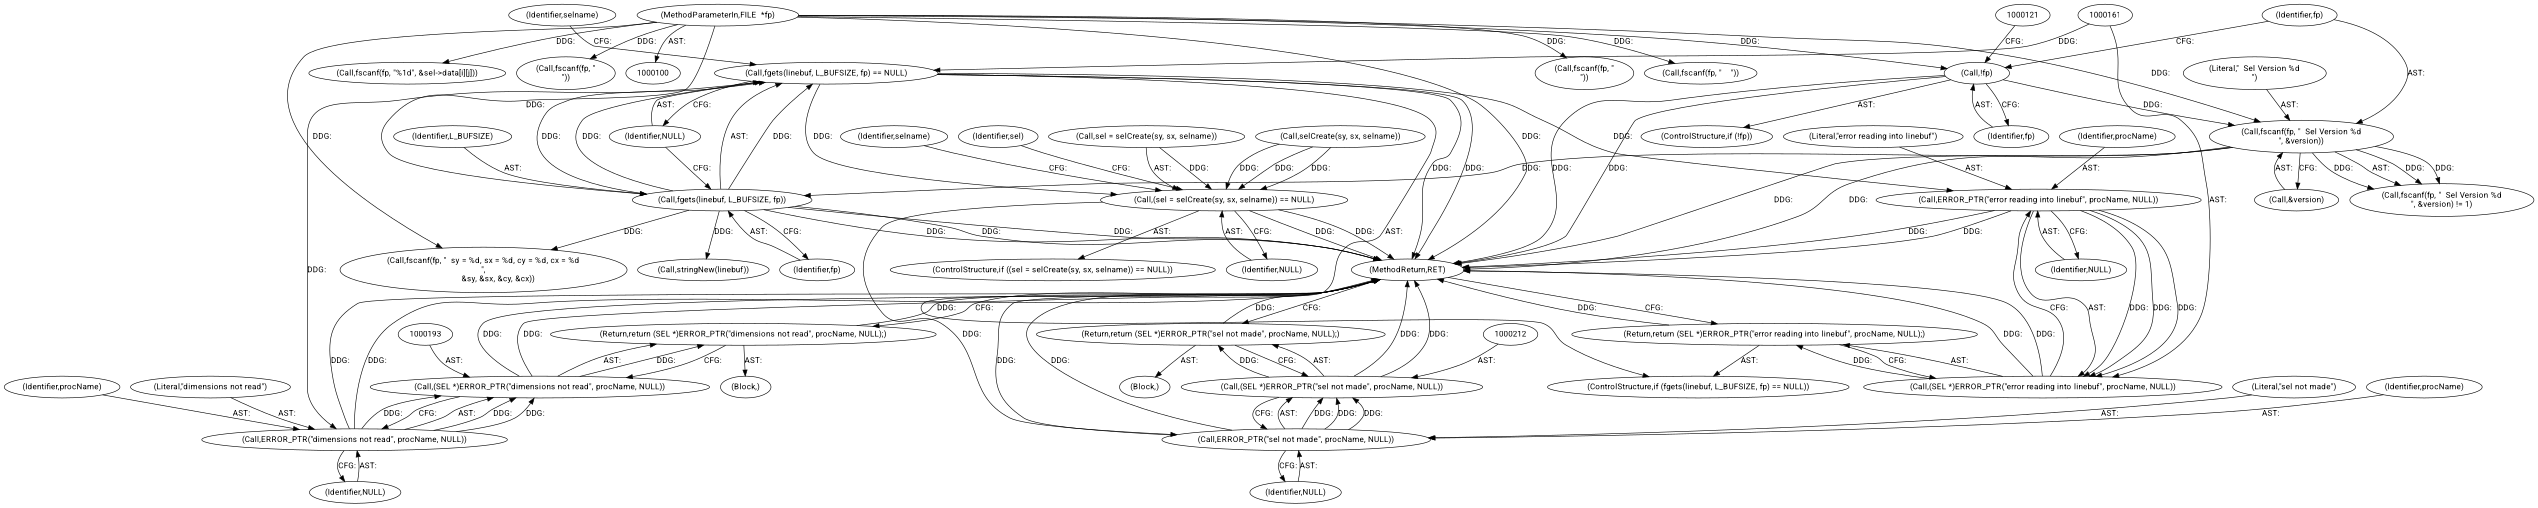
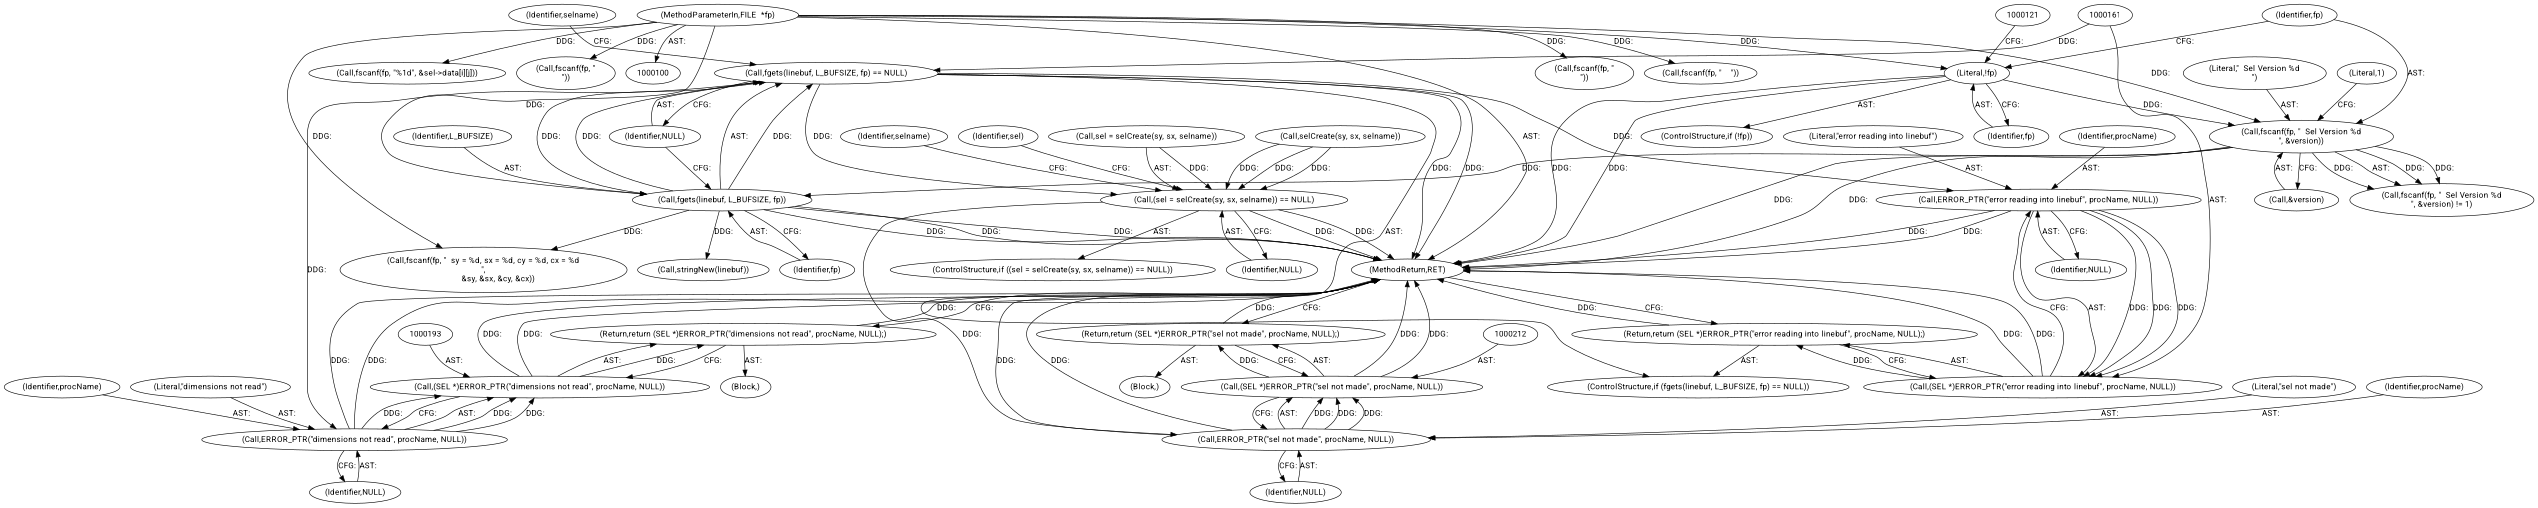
node "(Call,!fp)": label "(Call,!fp)" -> "(Literal,!fp)"
node "(Literal,1)": added
edge "(MethodParameterIn,FILE  *fp)" -> "(MethodReturn,RET)": label "DDG: " -> "AST: "
